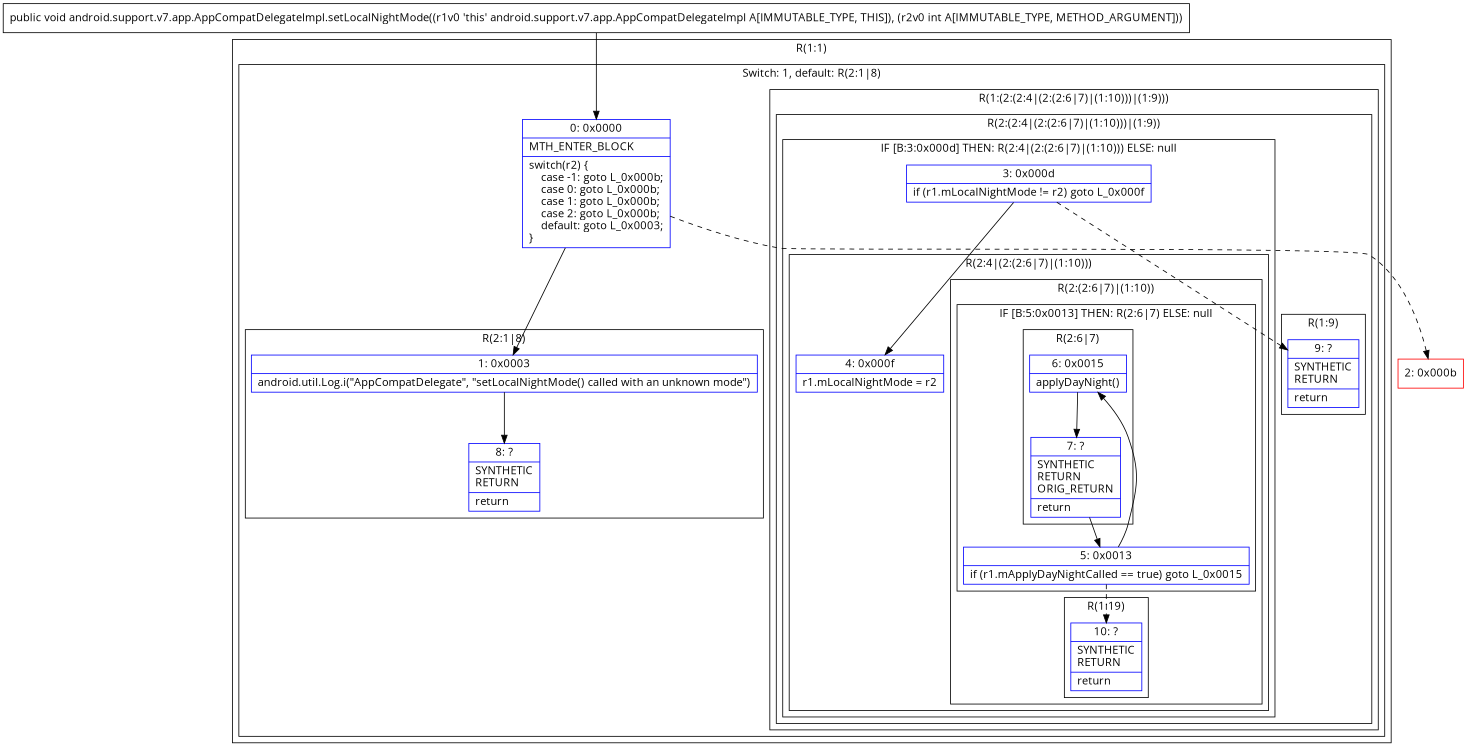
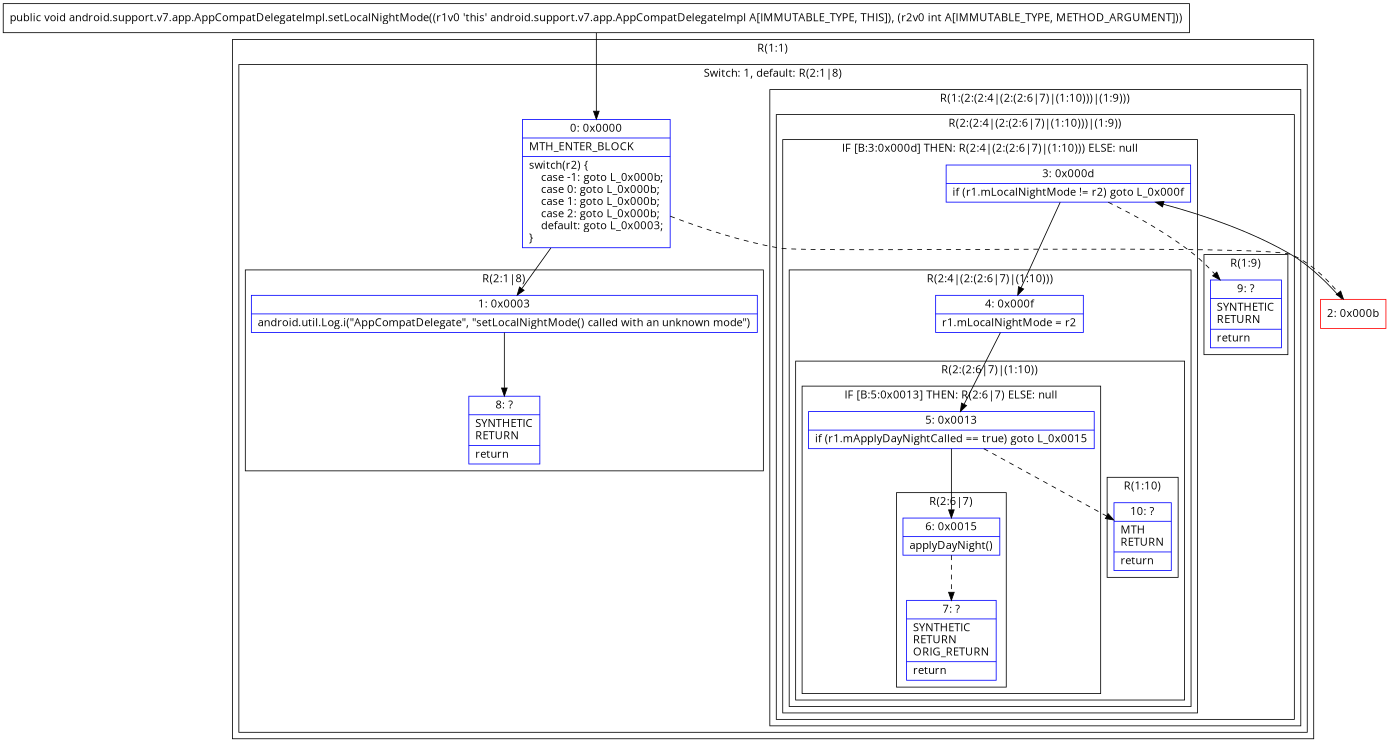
edge "2: 0x000b" -> "3: 0x000d": added
edge "6: 0x0015" -> "7: ?": style solid -> dashed
edge "7: ?" -> "5: 0x0013": now "4: 0x000f" -> "5: 0x0013"
cluster "R(1:19)": label "R(1:19)" -> "R(1:10)"
node "10: ?": text "SYNTHETIC" -> "MTH"
